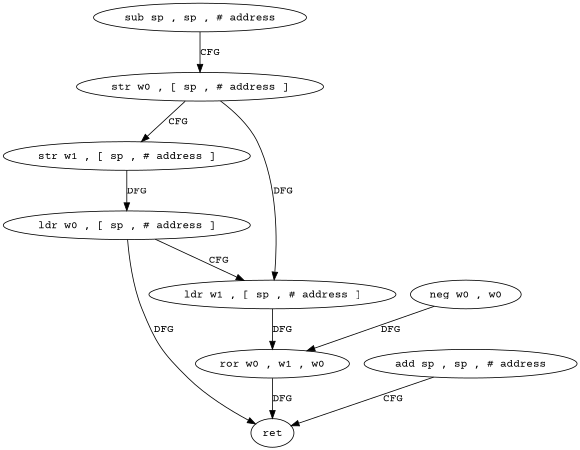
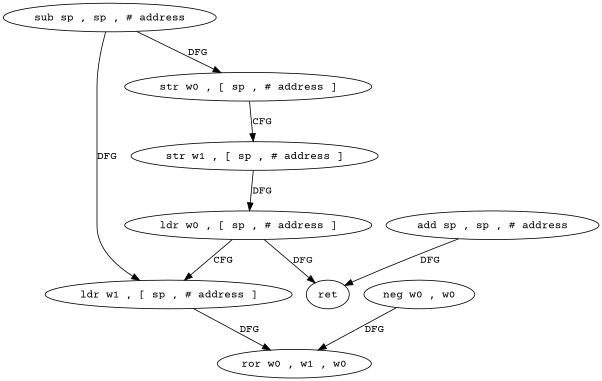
edge "sub sp , sp , # address" -> "str w0 , [ sp , # address ]": label "CFG" -> "DFG"
edge "str w0 , [ sp , # address ]" -> "ldr w1 , [ sp , # address ]": now "sub sp , sp , # address" -> "ldr w1 , [ sp , # address ]"
edge "ror w0 , w1 , w0" -> "ret": removed, label "DFG"
edge "add sp , sp , # address" -> "ret": label "CFG" -> "DFG"
